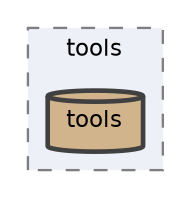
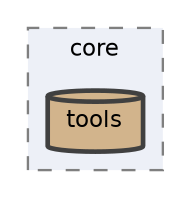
cluster "tools": label "tools" -> "core"
